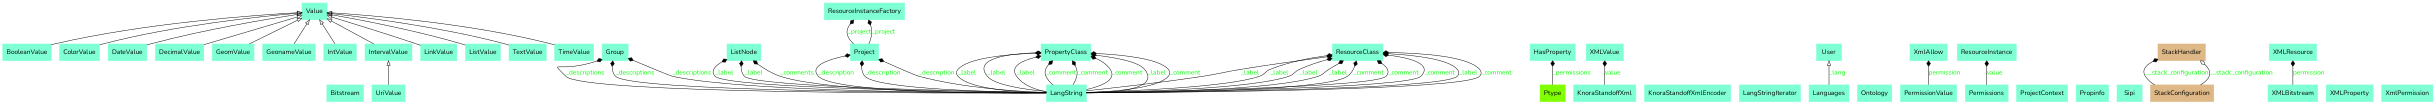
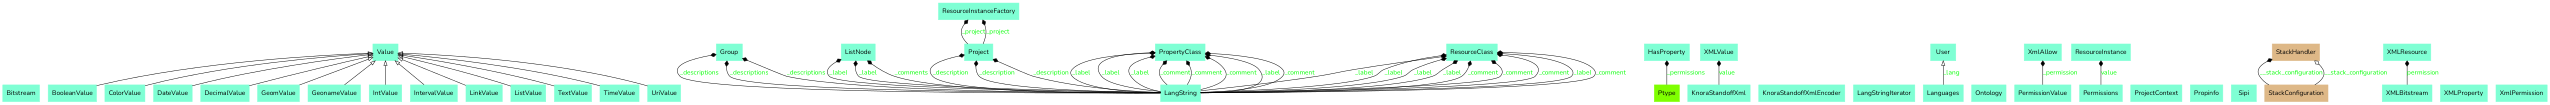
edge "PermissionValue" -> "XmlAllow": label "permission" -> "_permission"
edge "UriValue" -> "IntervalValue": now "UriValue" -> "Value"
